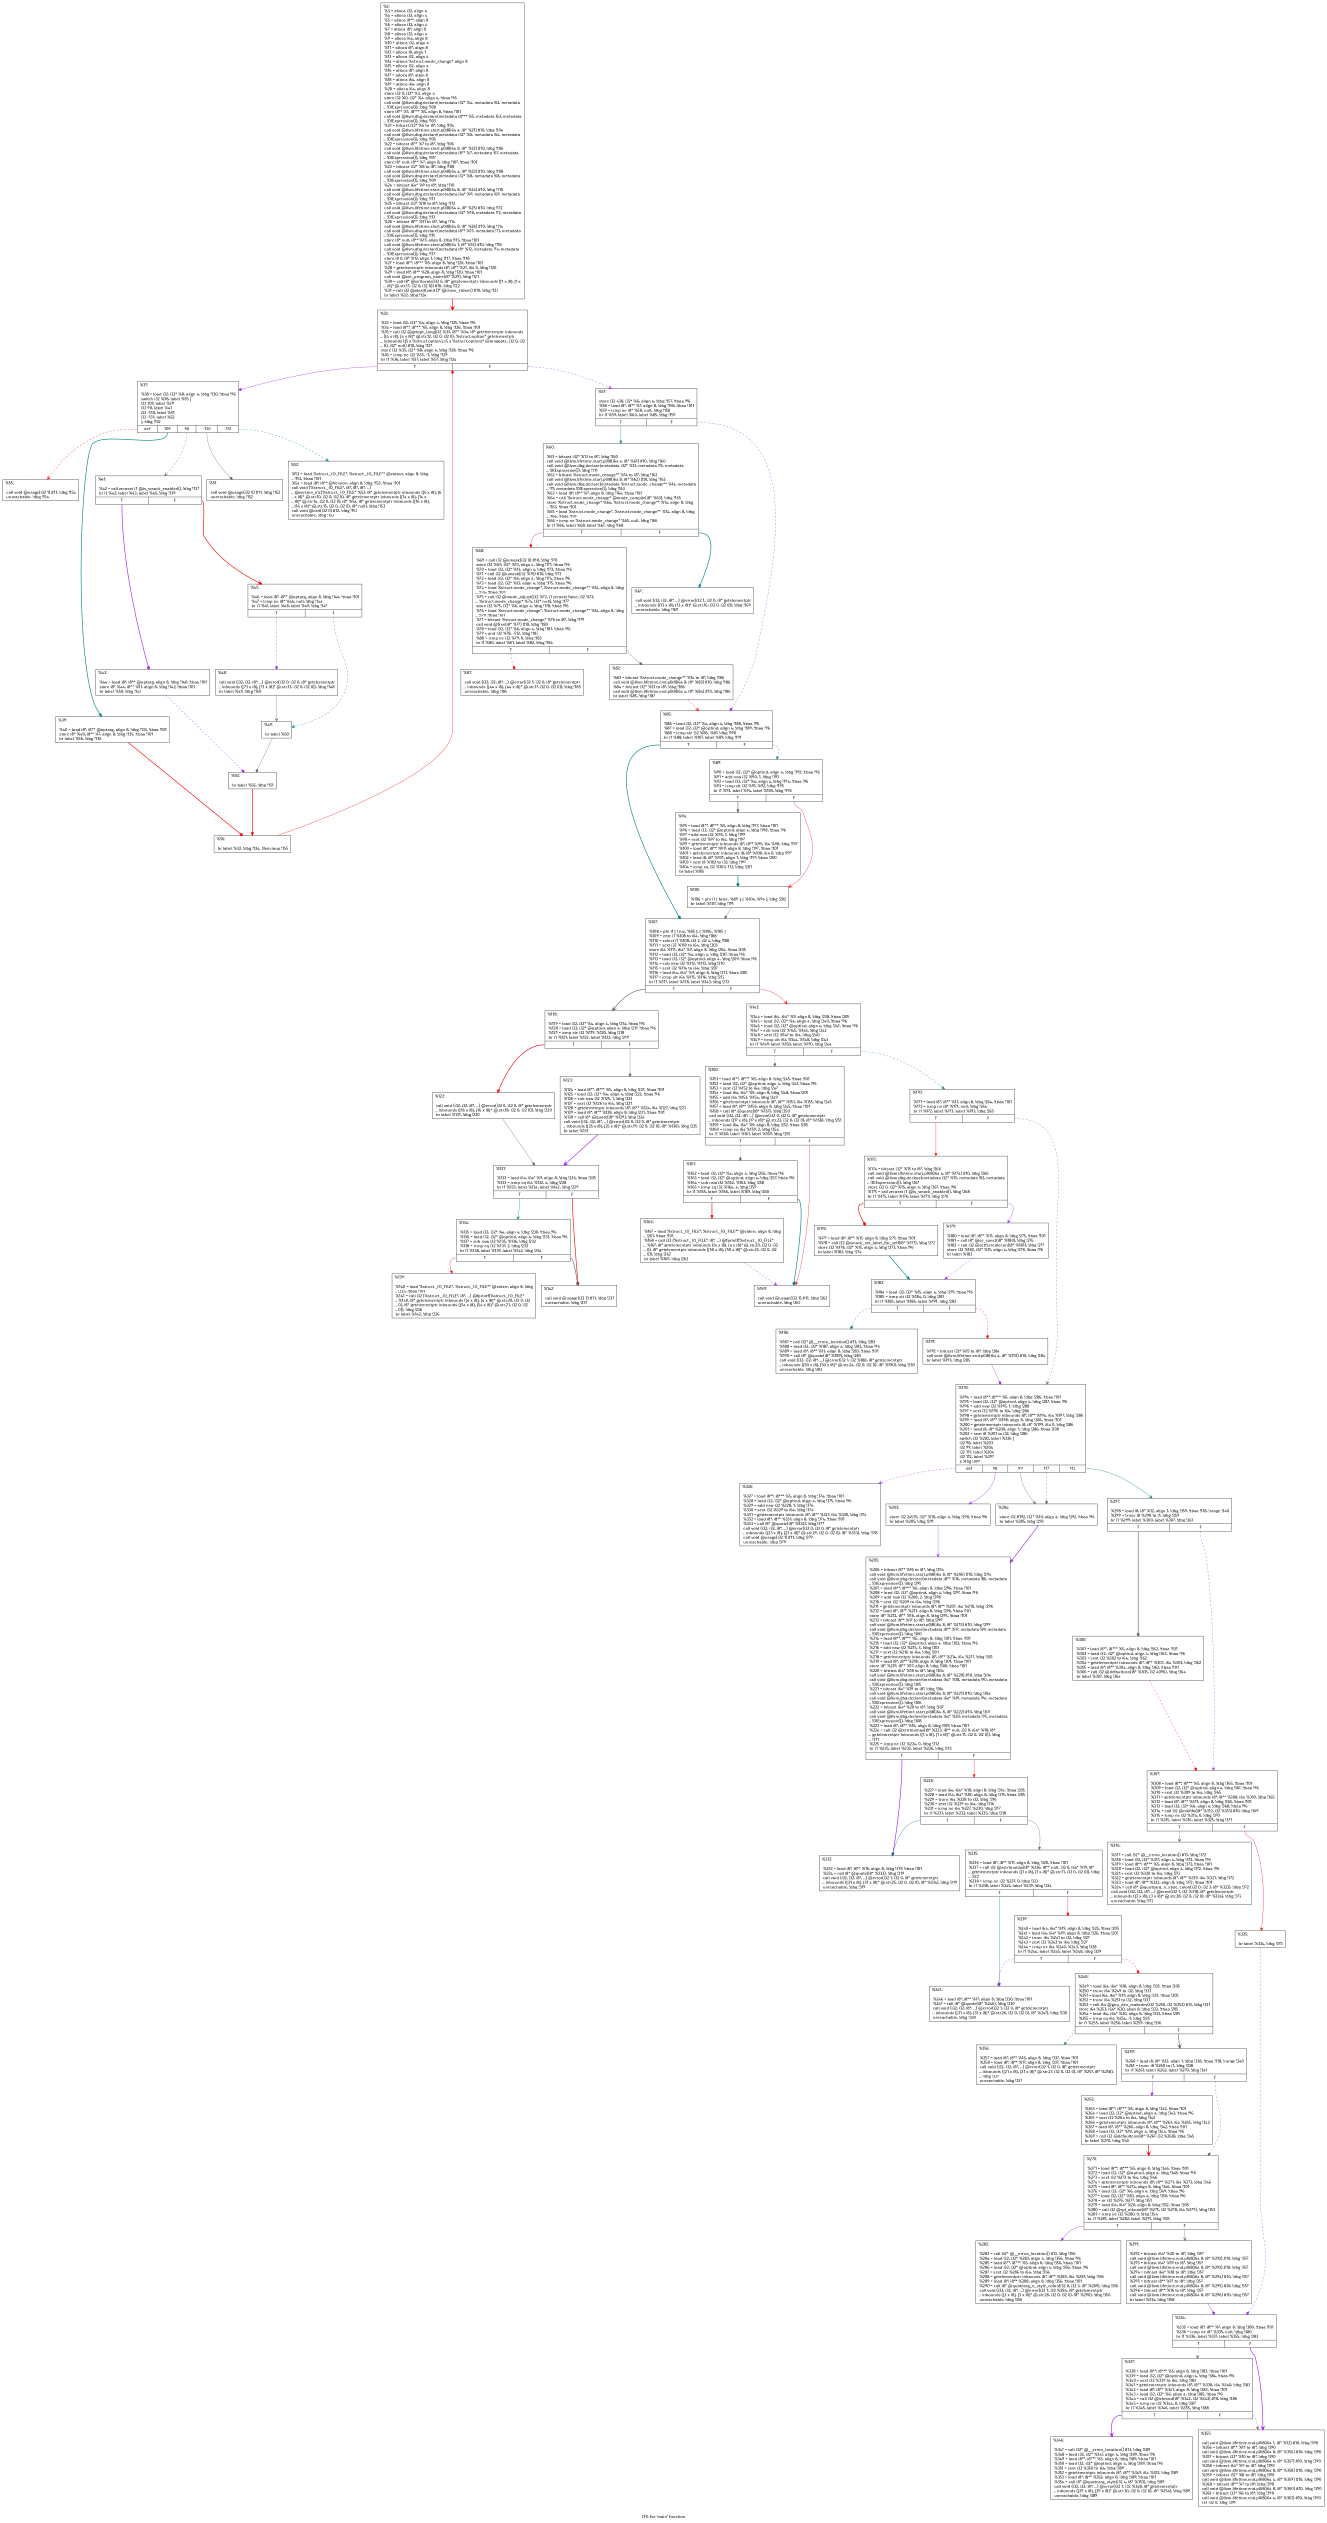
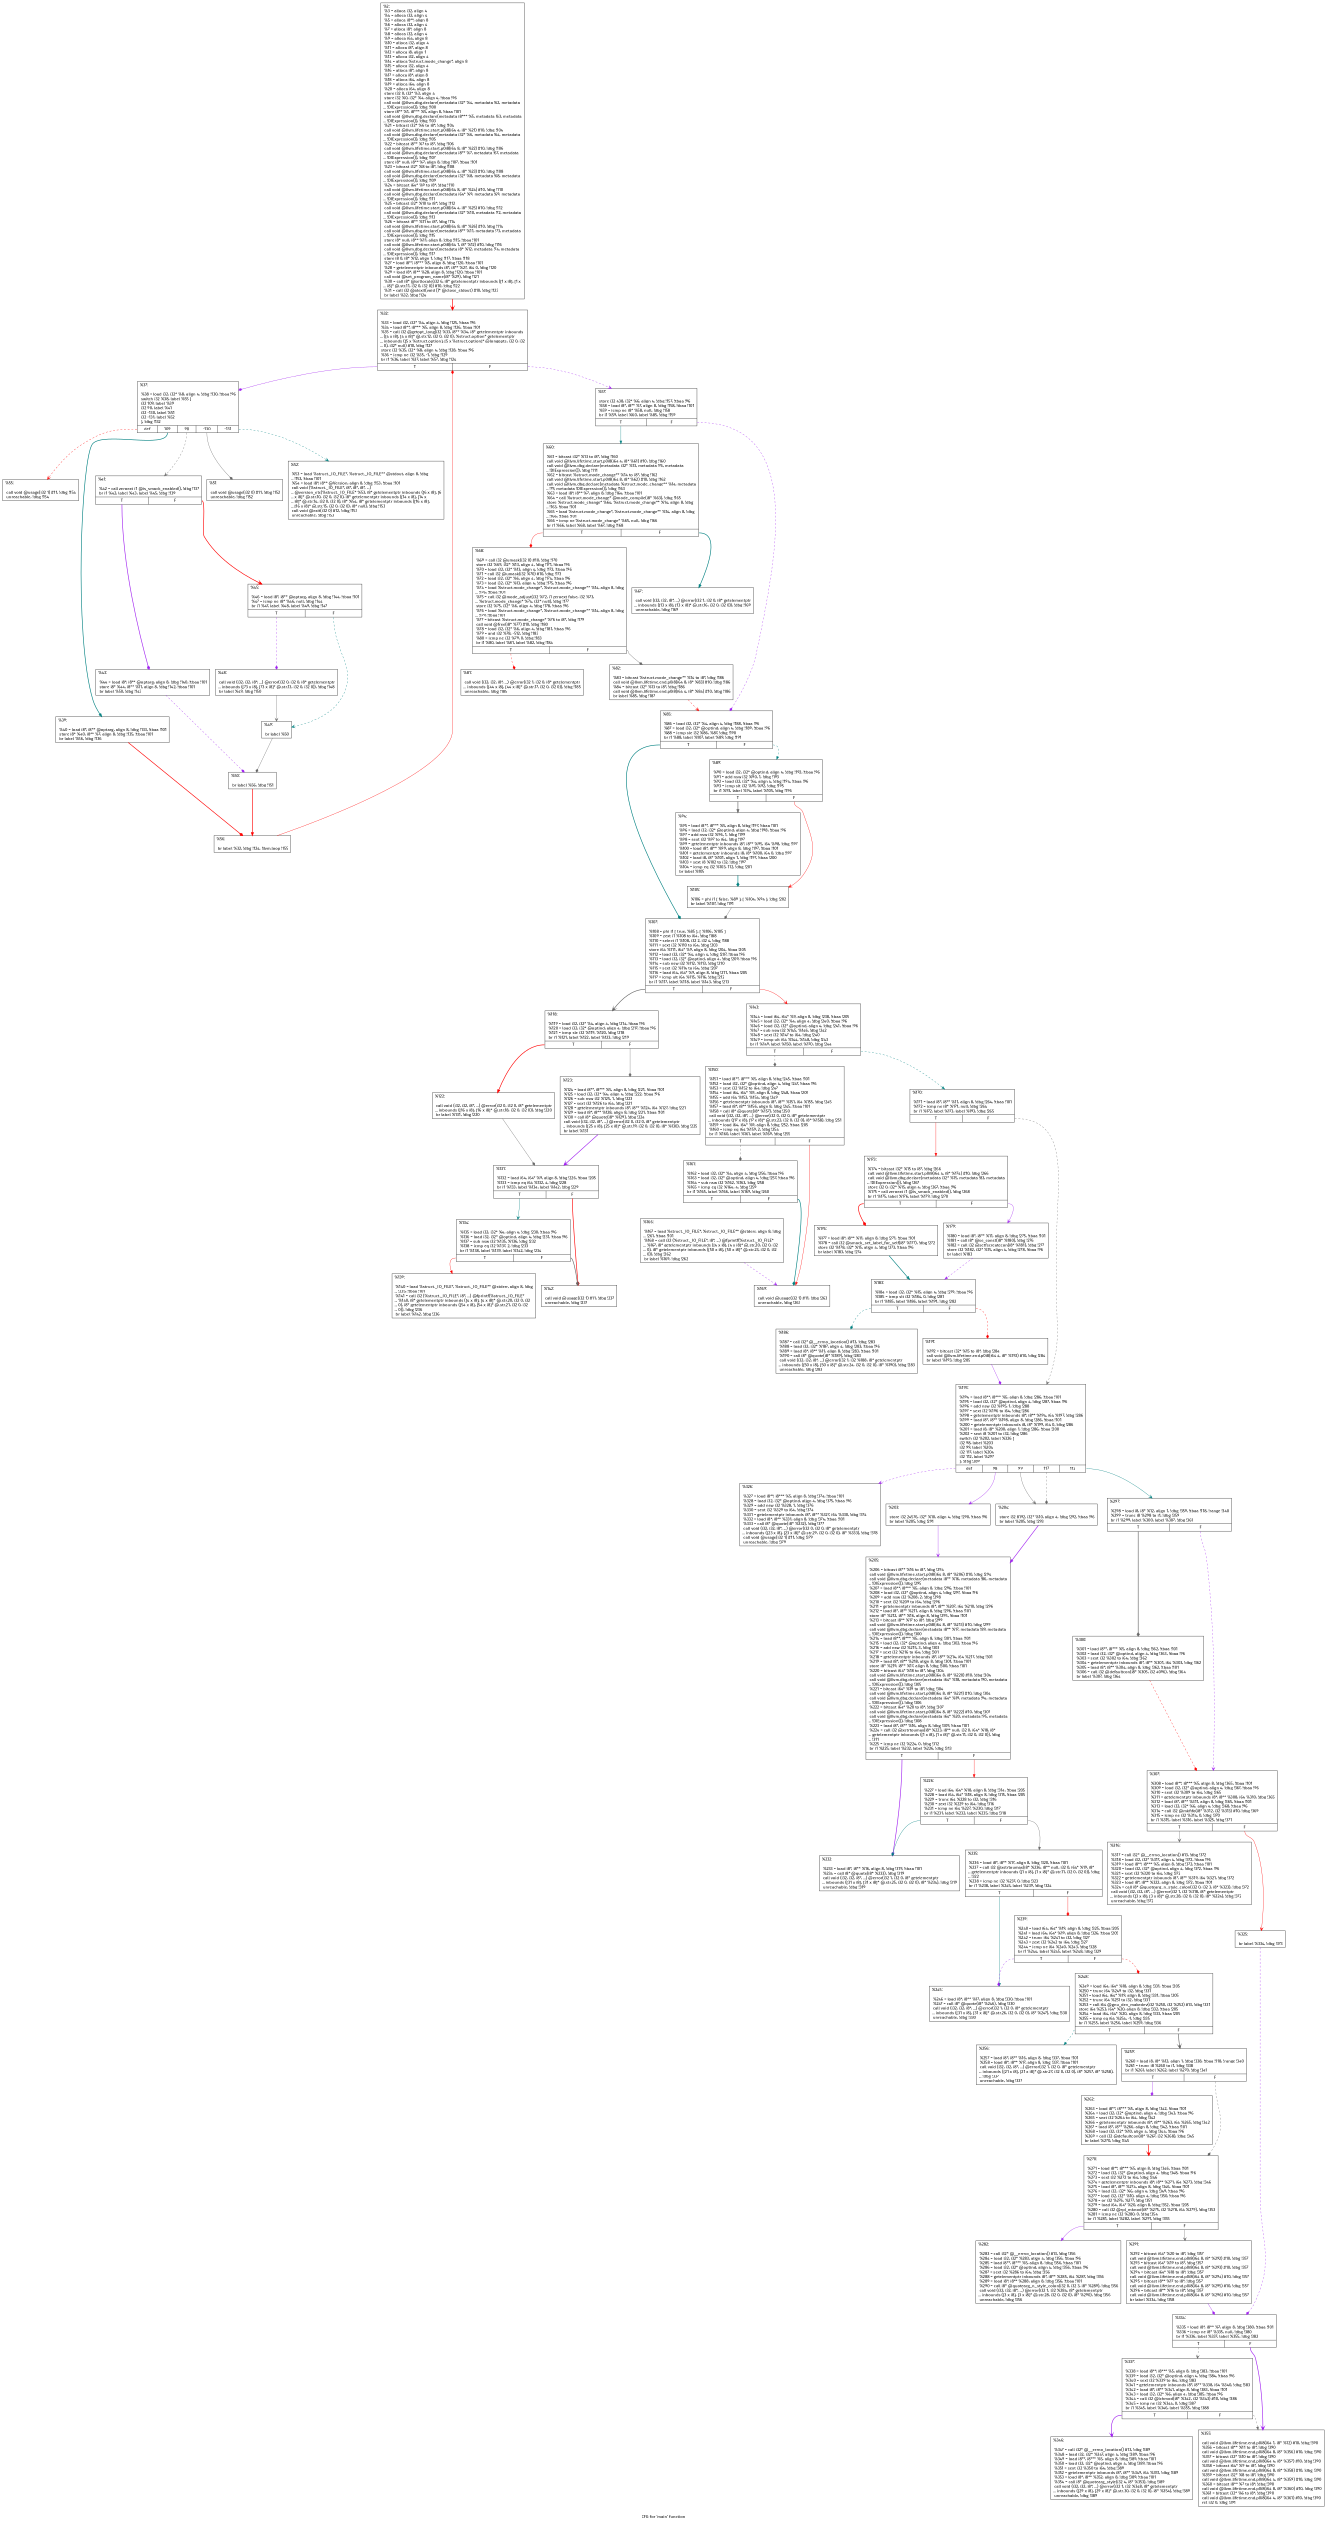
edge "%161:" -> "%166:": removed
